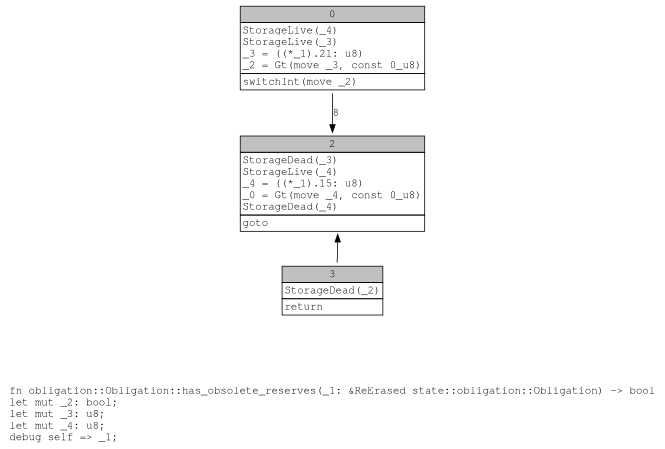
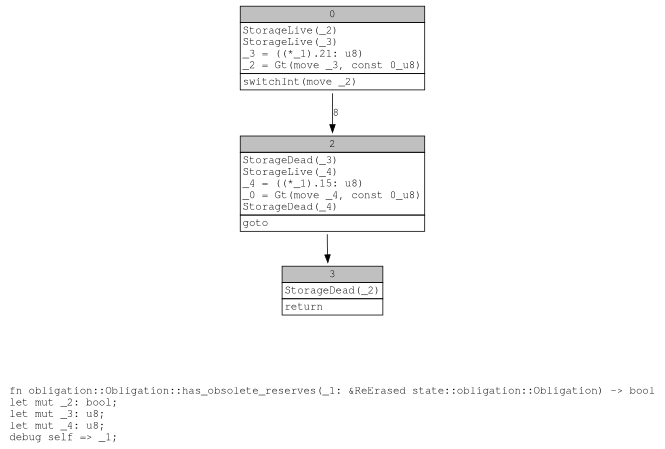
node "0": text "StorageLive(_4)" -> "StorageLive(_2)"
edge "3" -> "2": reversed
